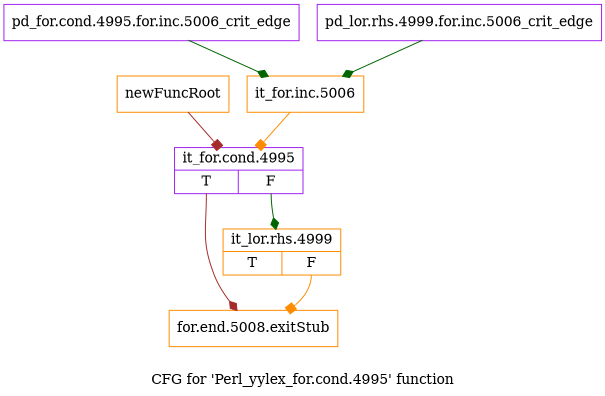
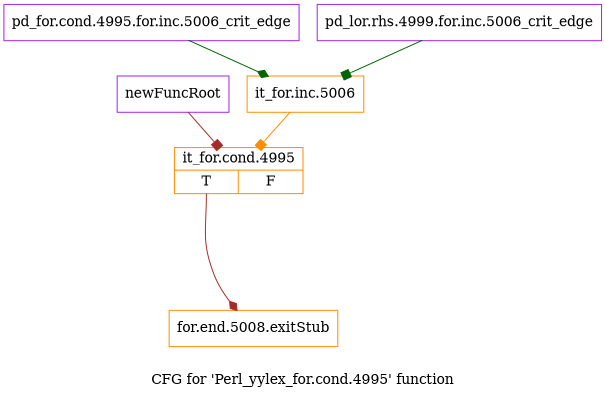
edge "pd_lor.rhs.4999.for.inc.5006_crit_edge" -> "it_for.inc.5006": arrowhead diamond -> box
node "newFuncRoot": color darkorange -> purple
node "it_for.cond.4995": color purple -> darkorange
node "it_lor.rhs.4999": removed
